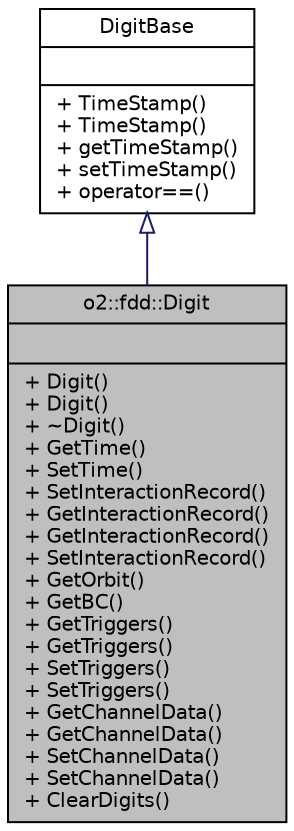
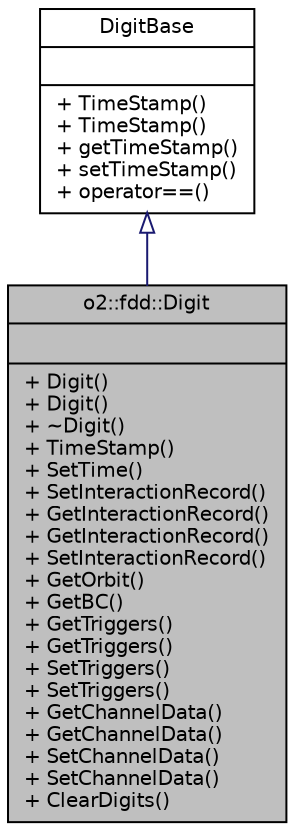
node "o2::fdd::Digit": text "+ GetTime()" -> "+ TimeStamp()"
